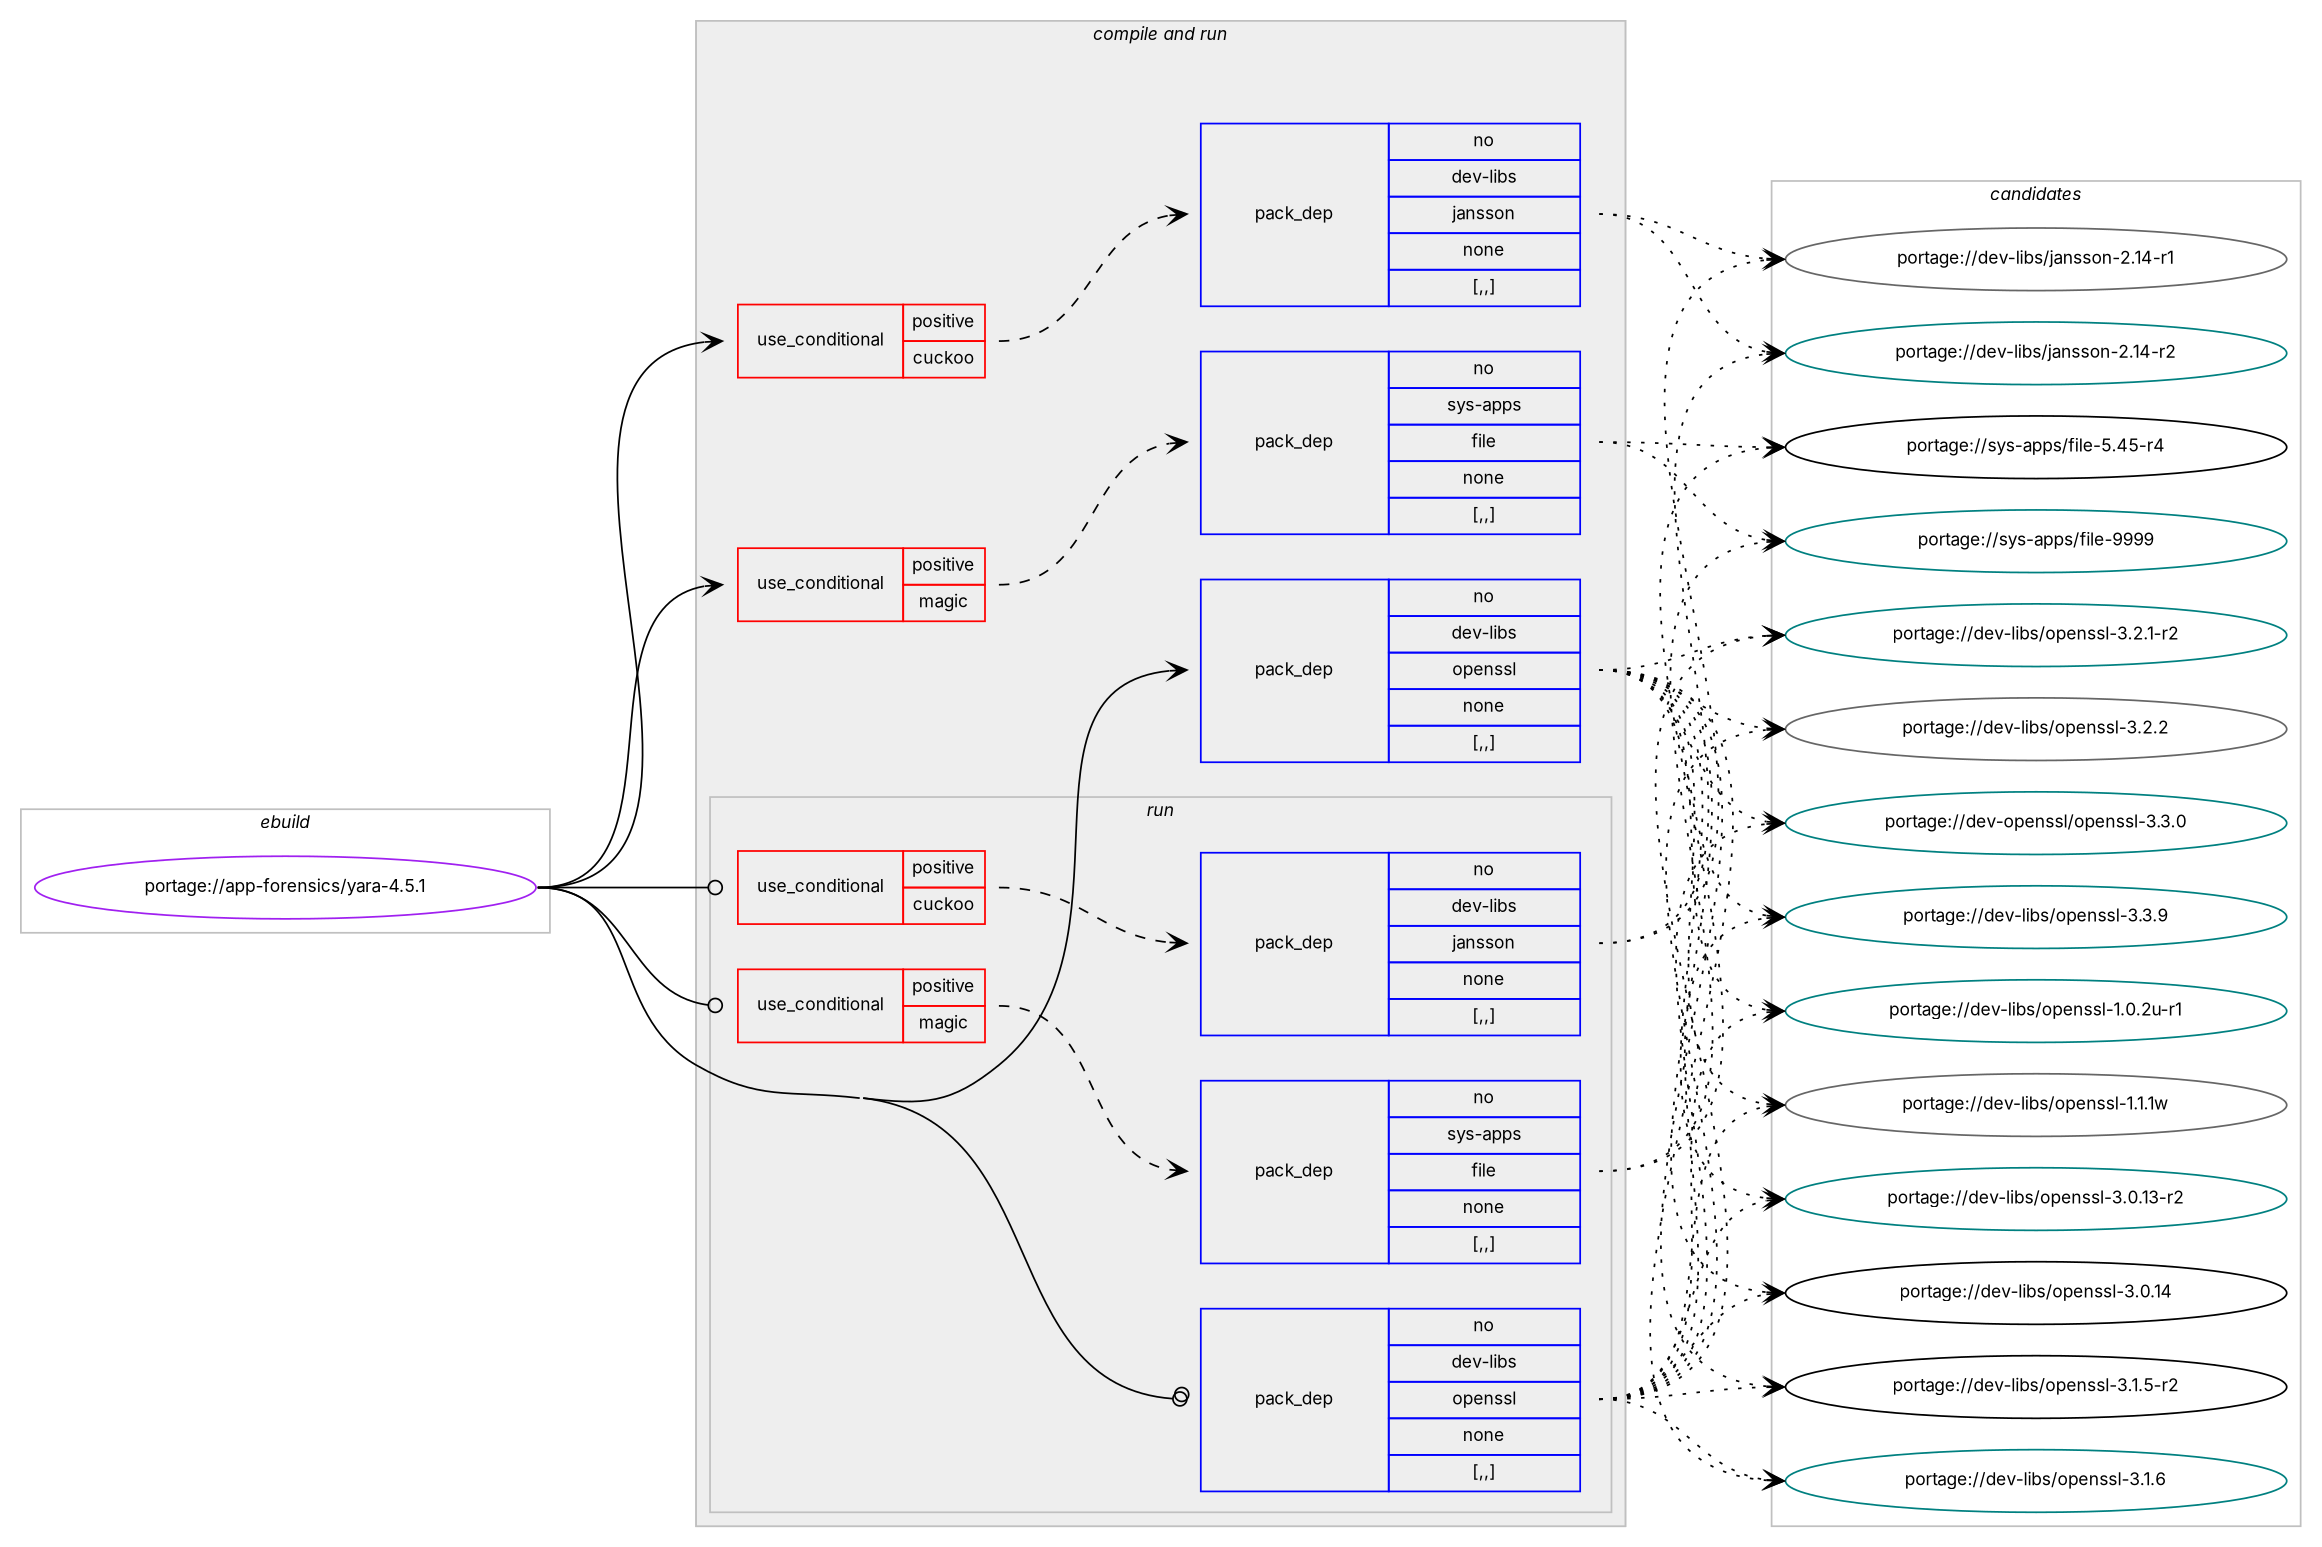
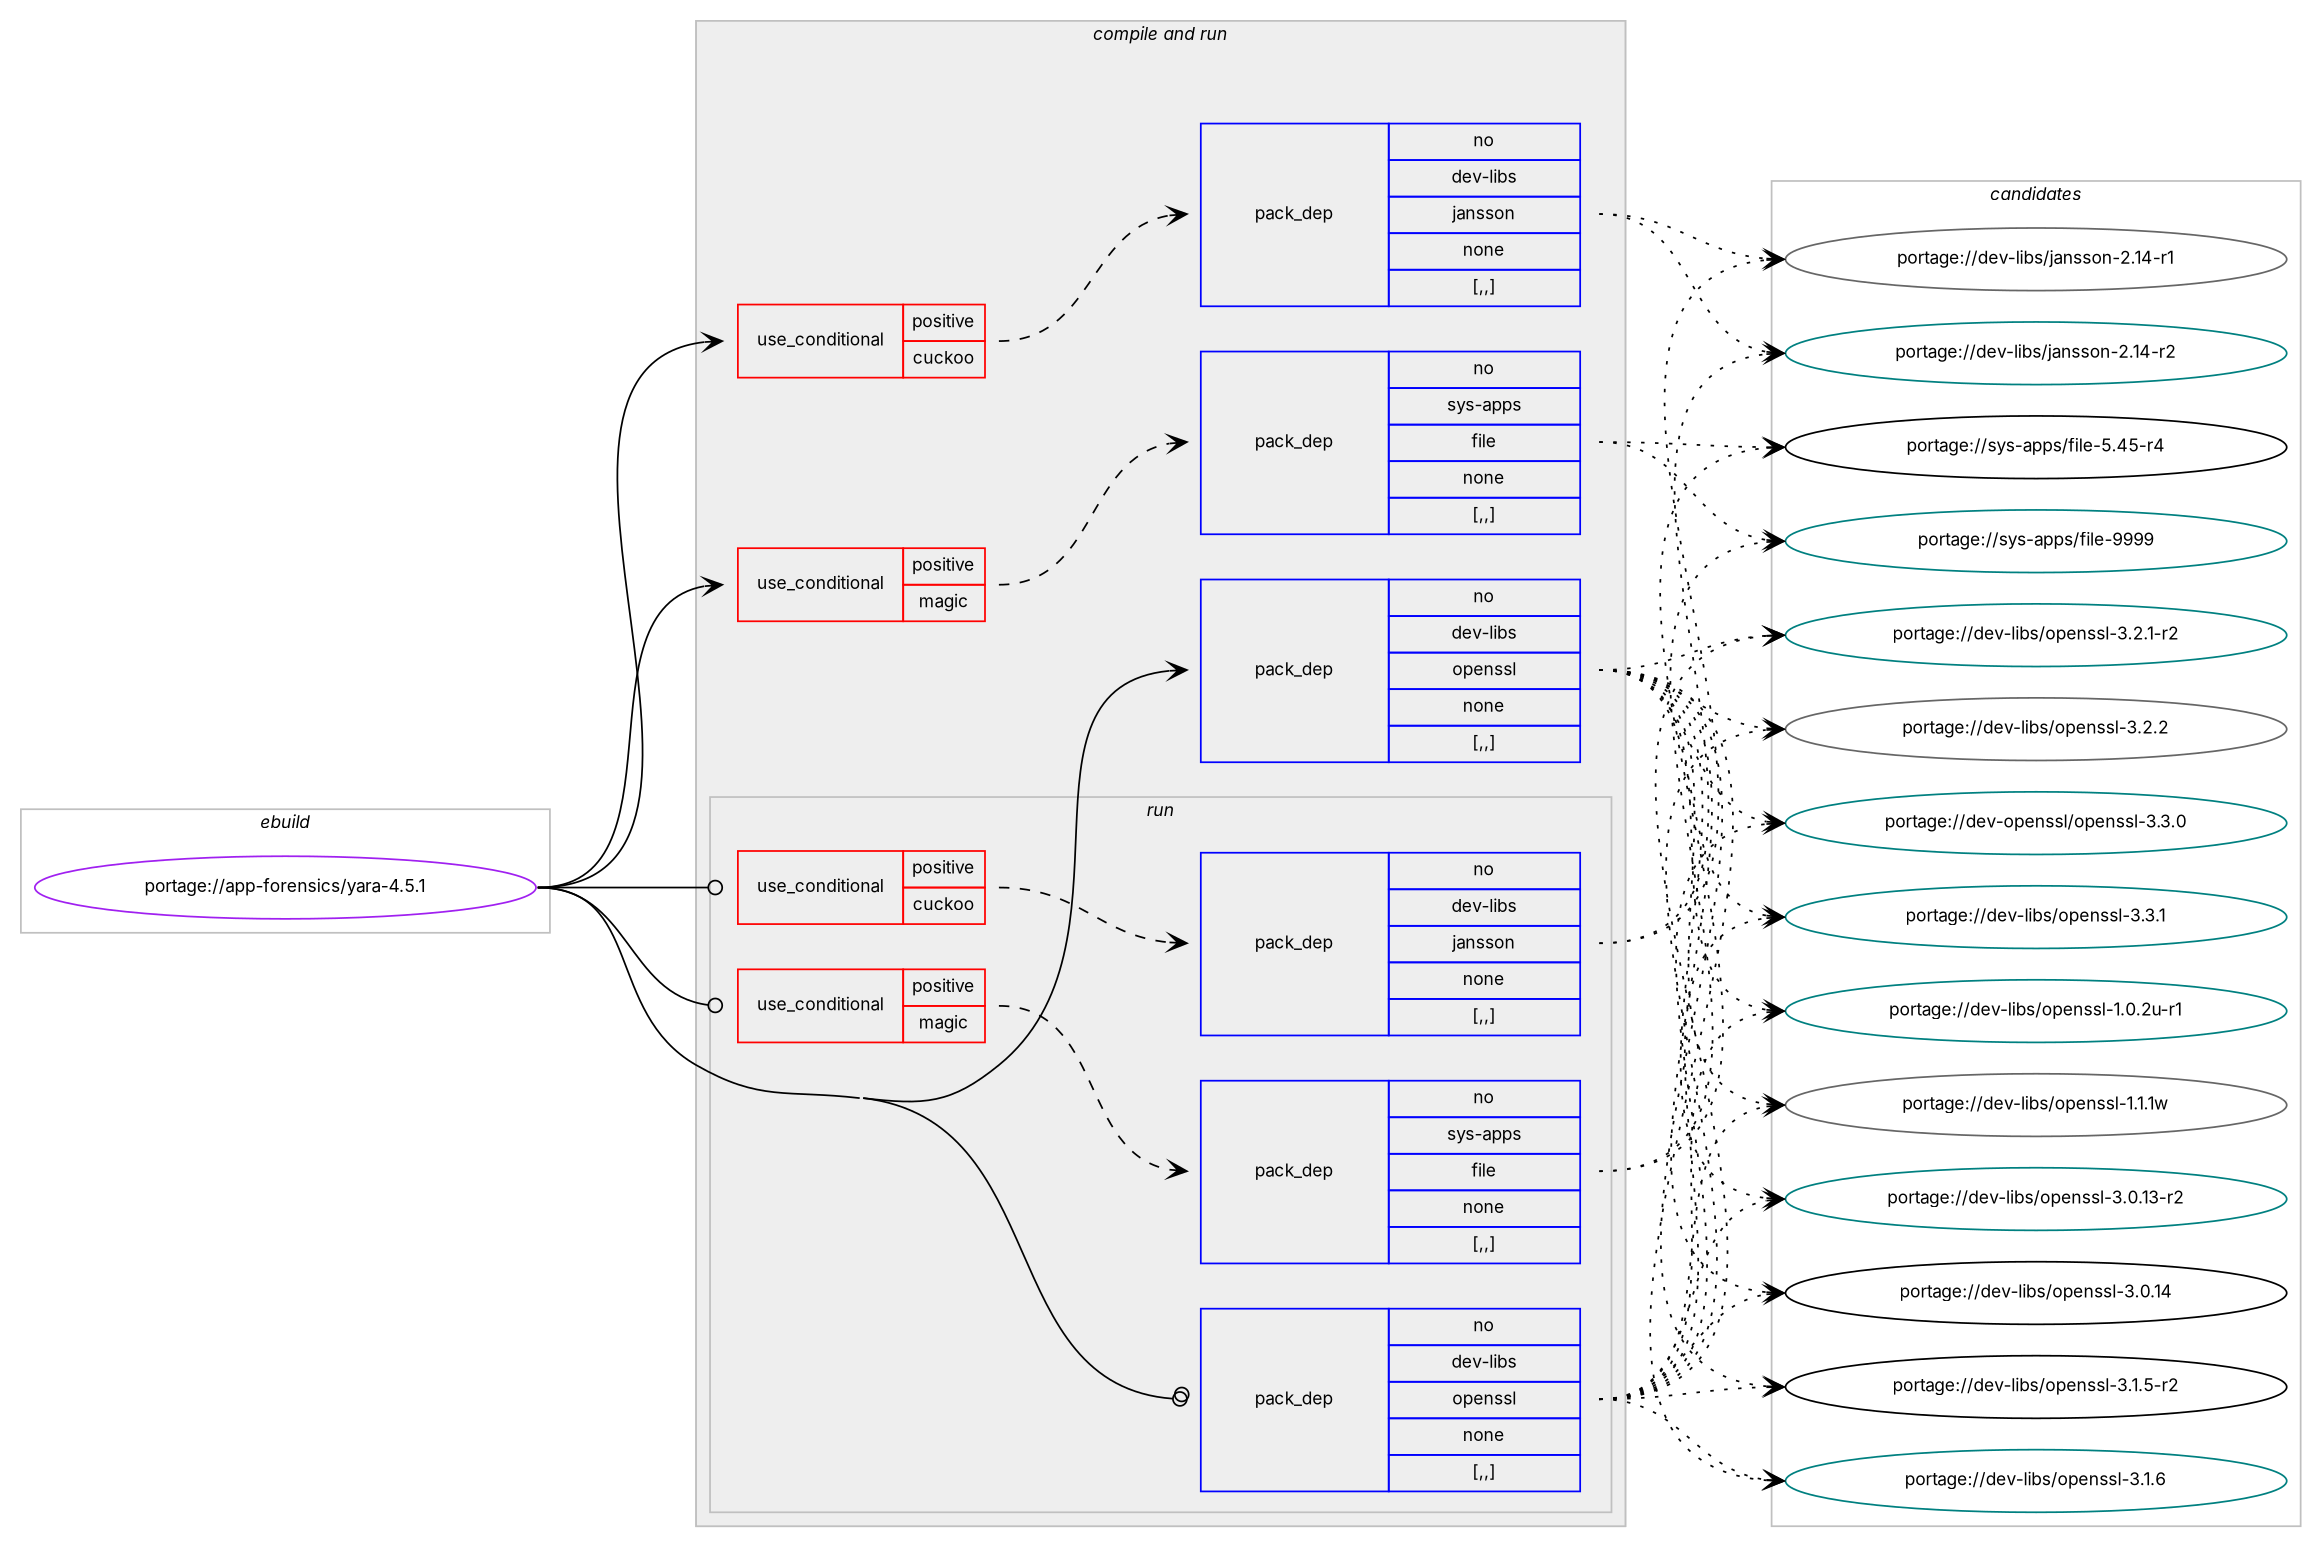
node "portage://dev-libs/openssl-3.3.9": label "portage://dev-libs/openssl-3.3.9" -> "portage://dev-libs/openssl-3.3.1"
